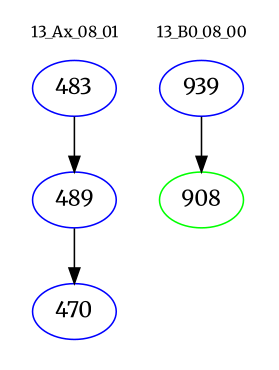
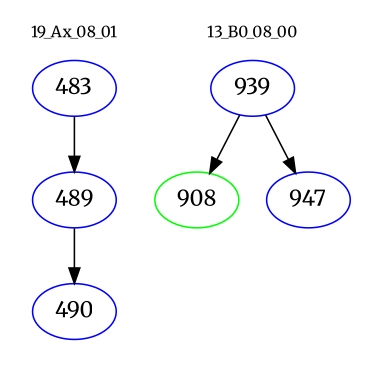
cluster "13_Ax_08_01": label "13_Ax_08_01" -> "19_Ax_08_01"
node "947": added
node "470": label "470" -> "490"
